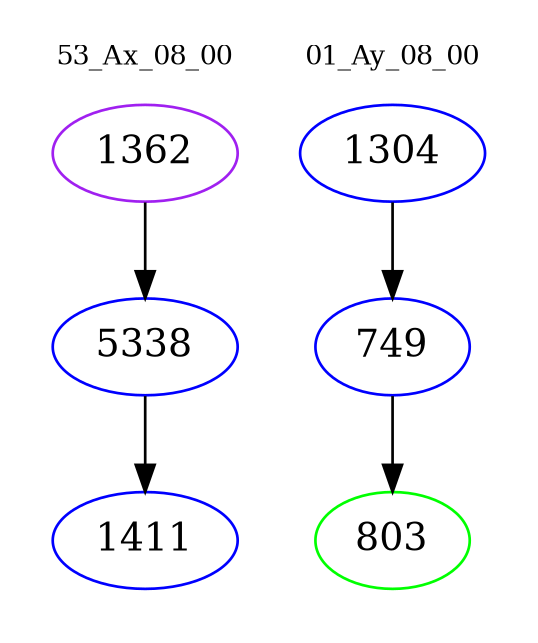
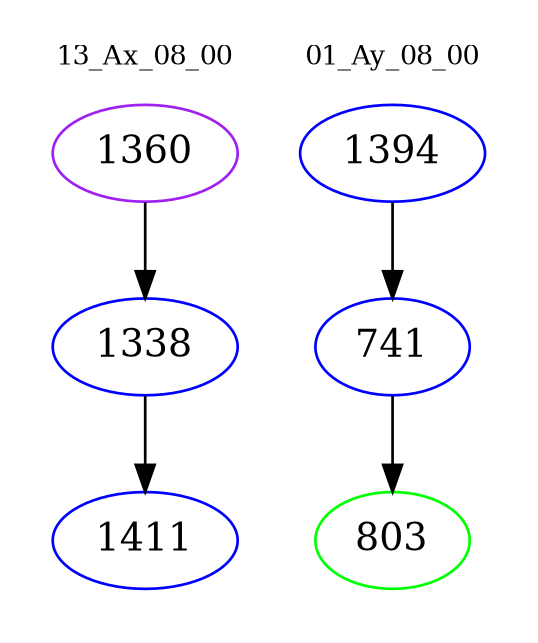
cluster "53_Ax_08_00": label "53_Ax_08_00" -> "13_Ax_08_00"
node "1362": label "1362" -> "1360"
node "1304": label "1304" -> "1394"
node "5338": label "5338" -> "1338"
node "749": label "749" -> "741"
